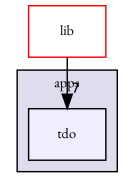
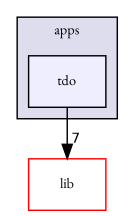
edge "lib" -> "tdo": reversed
